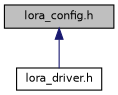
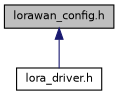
node "lora_config.h": label "lora_config.h" -> "lorawan_config.h"
